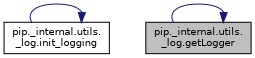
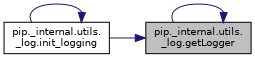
edge "pip._internal.utils. _log.init_logging" -> "pip._internal.utils. _log.getLogger": added
